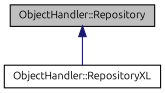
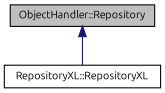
node "ObjectHandler::RepositoryXL": label "ObjectHandler::RepositoryXL" -> "RepositoryXL::RepositoryXL"
